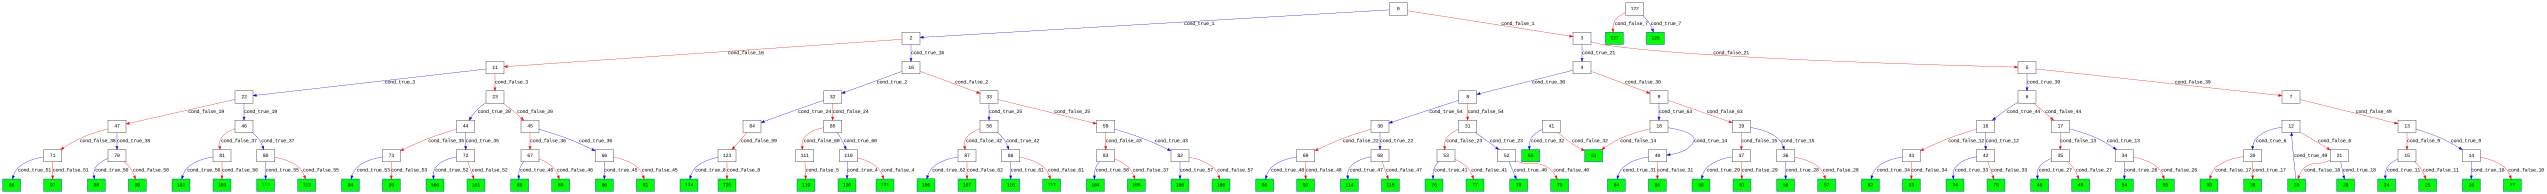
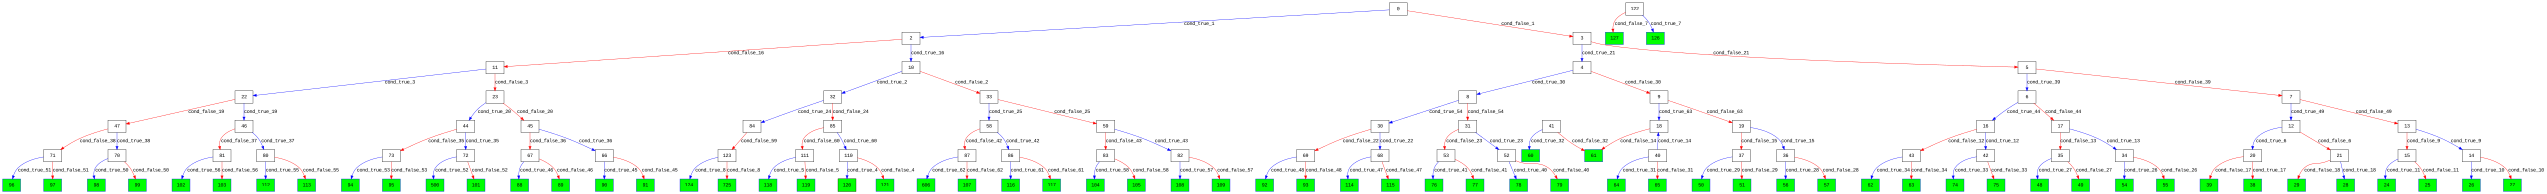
edge "18" -> "40": reversed
edge "29" -> "12": now "7" -> "12"
edge "83" -> "105": label "cond_false_37" -> "cond_false_58"
node "118": added
node "120": color blue -> black
node "106": label "106" -> "606"
